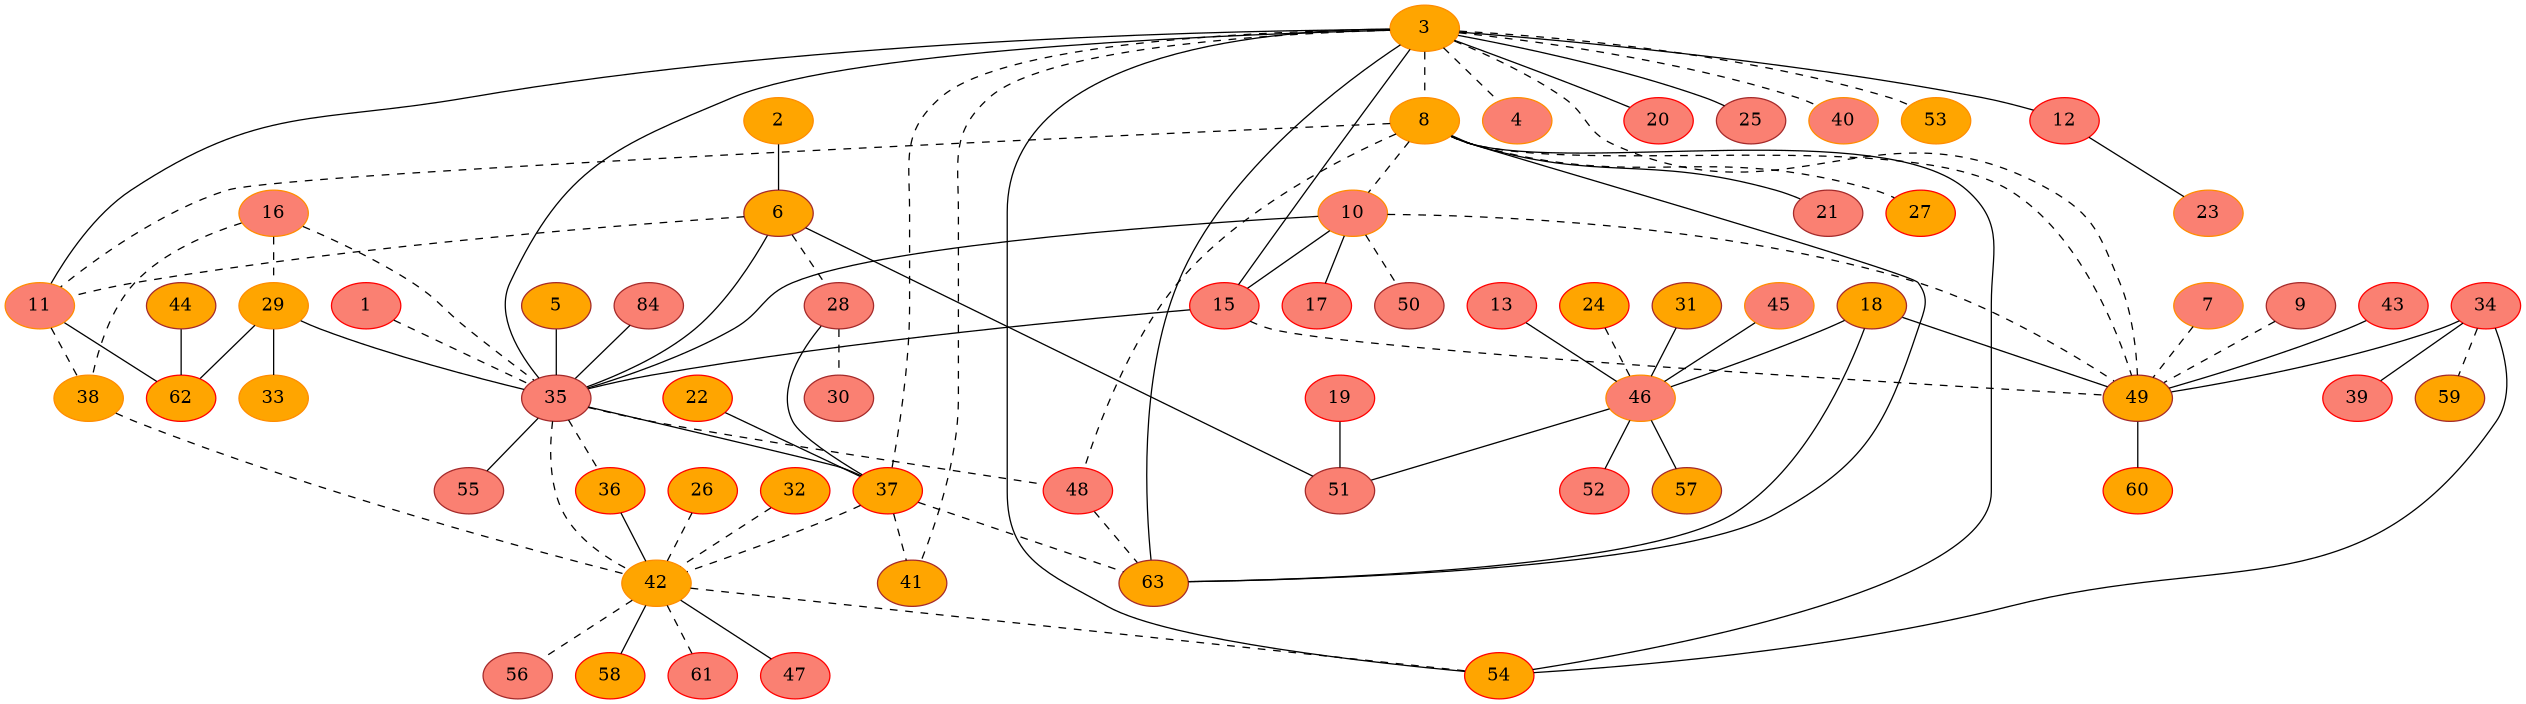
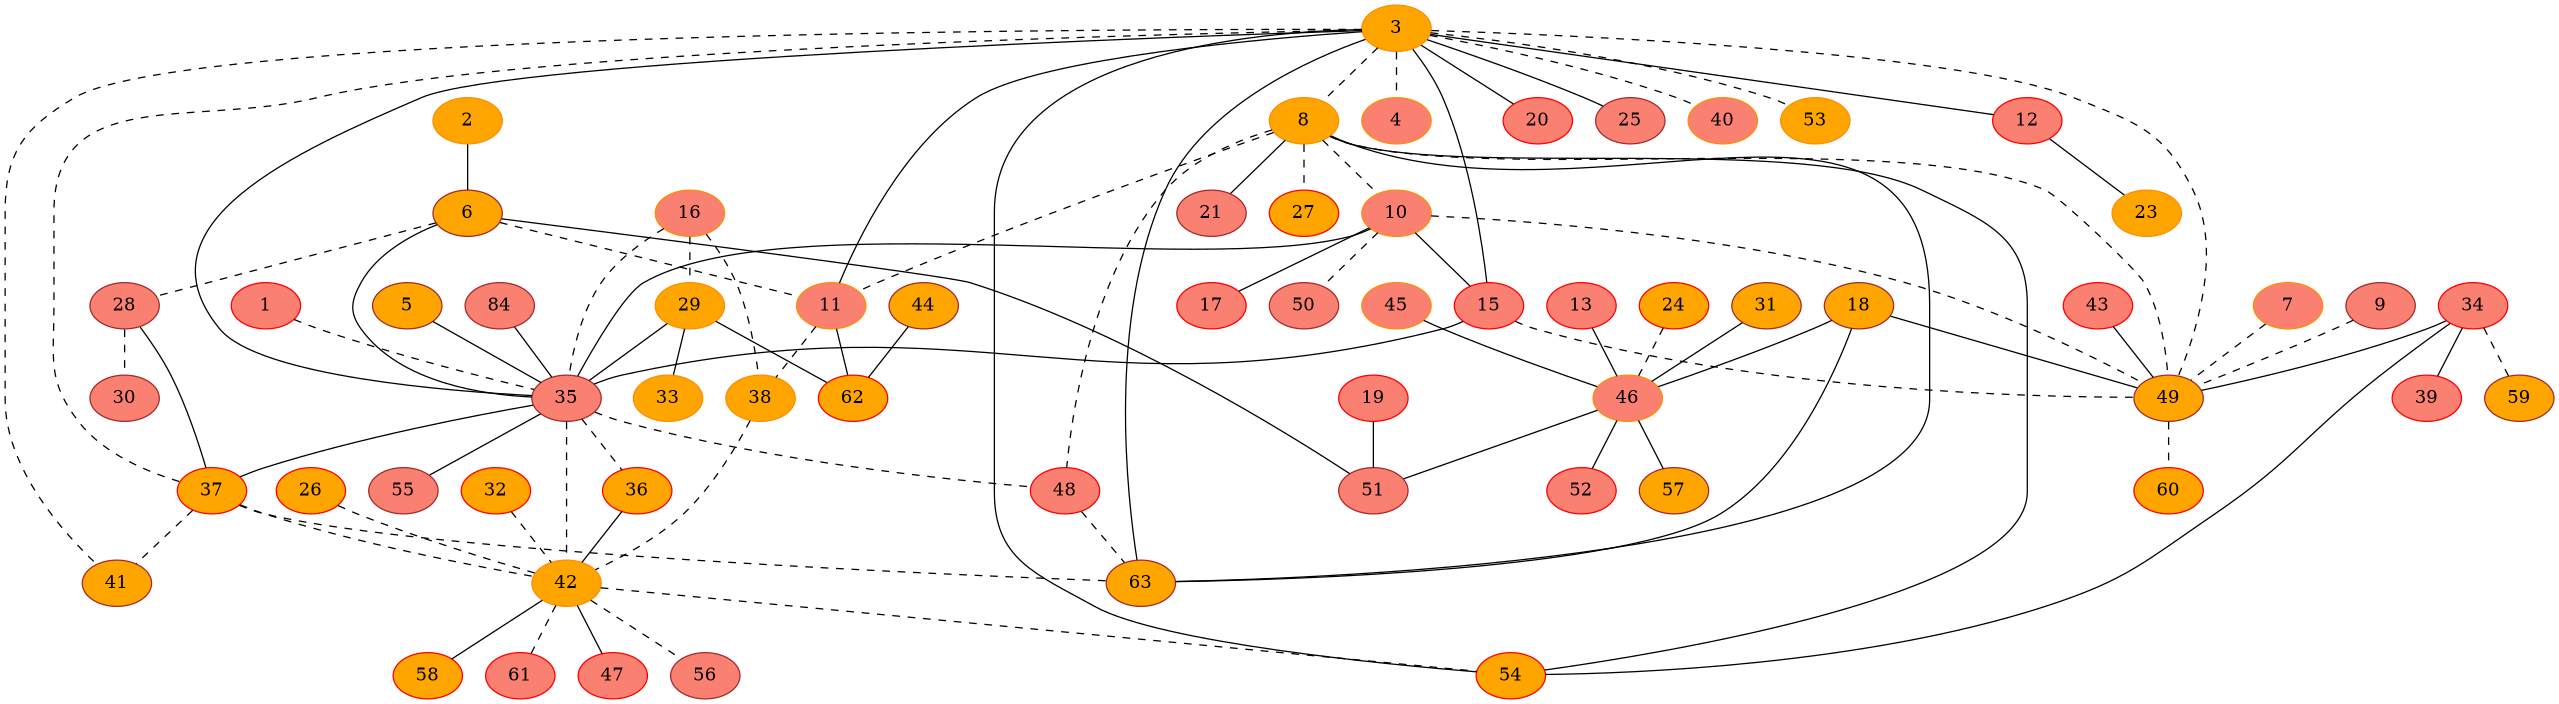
node "23": fillcolor salmon -> orange
node "22": removed
edge "49" -- "60": style solid -> dashed
